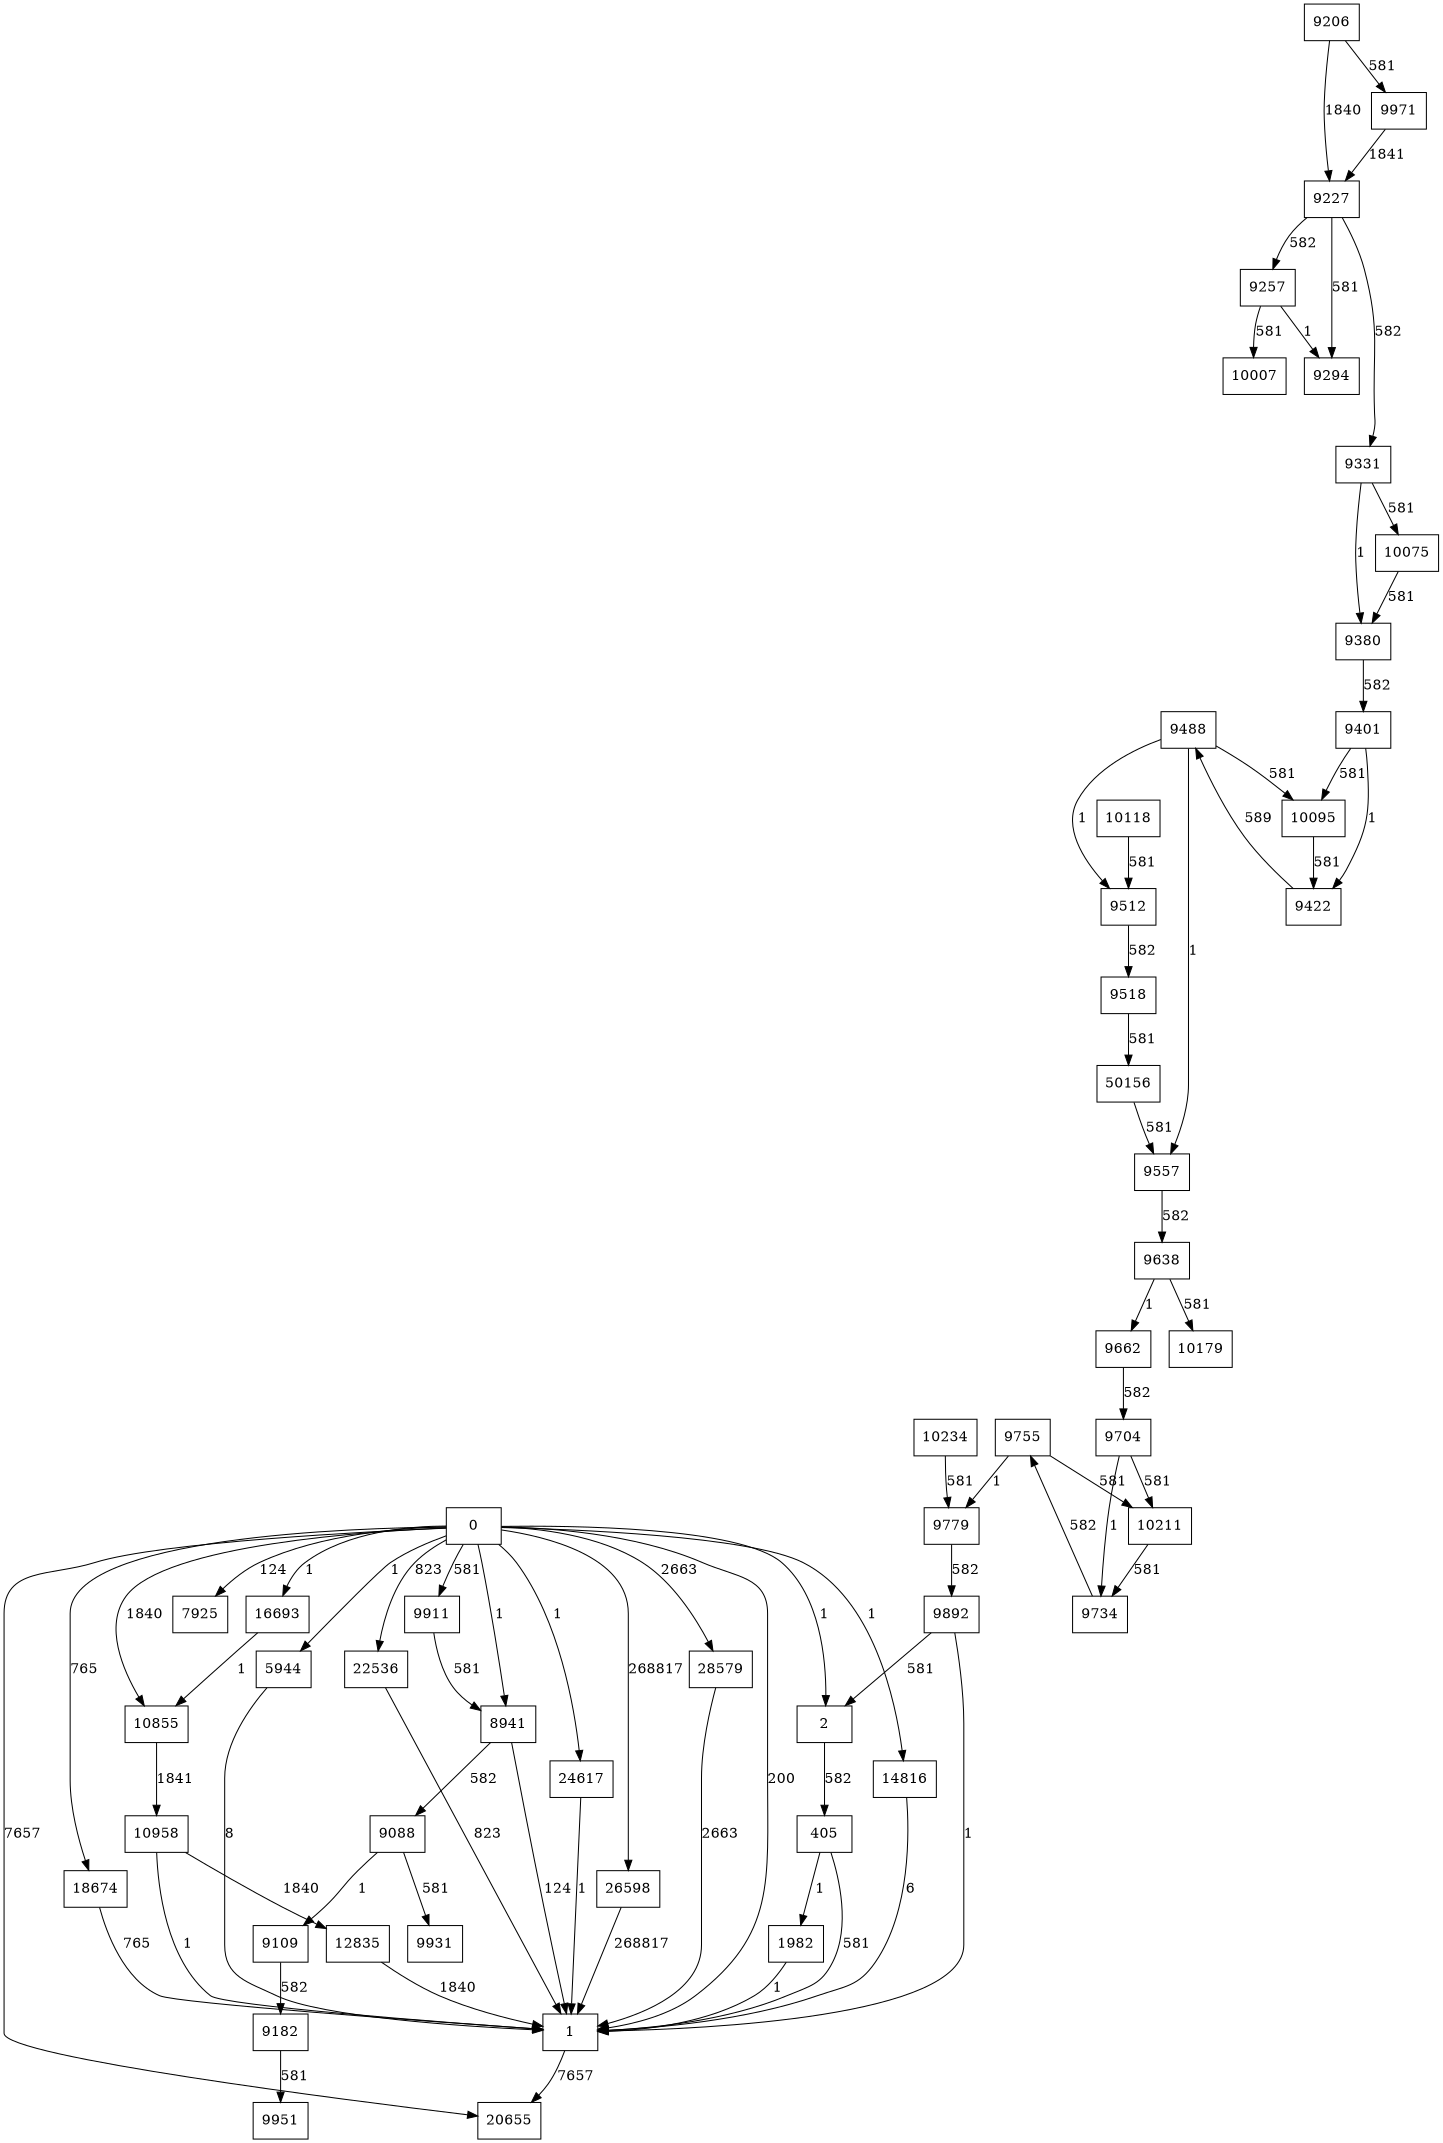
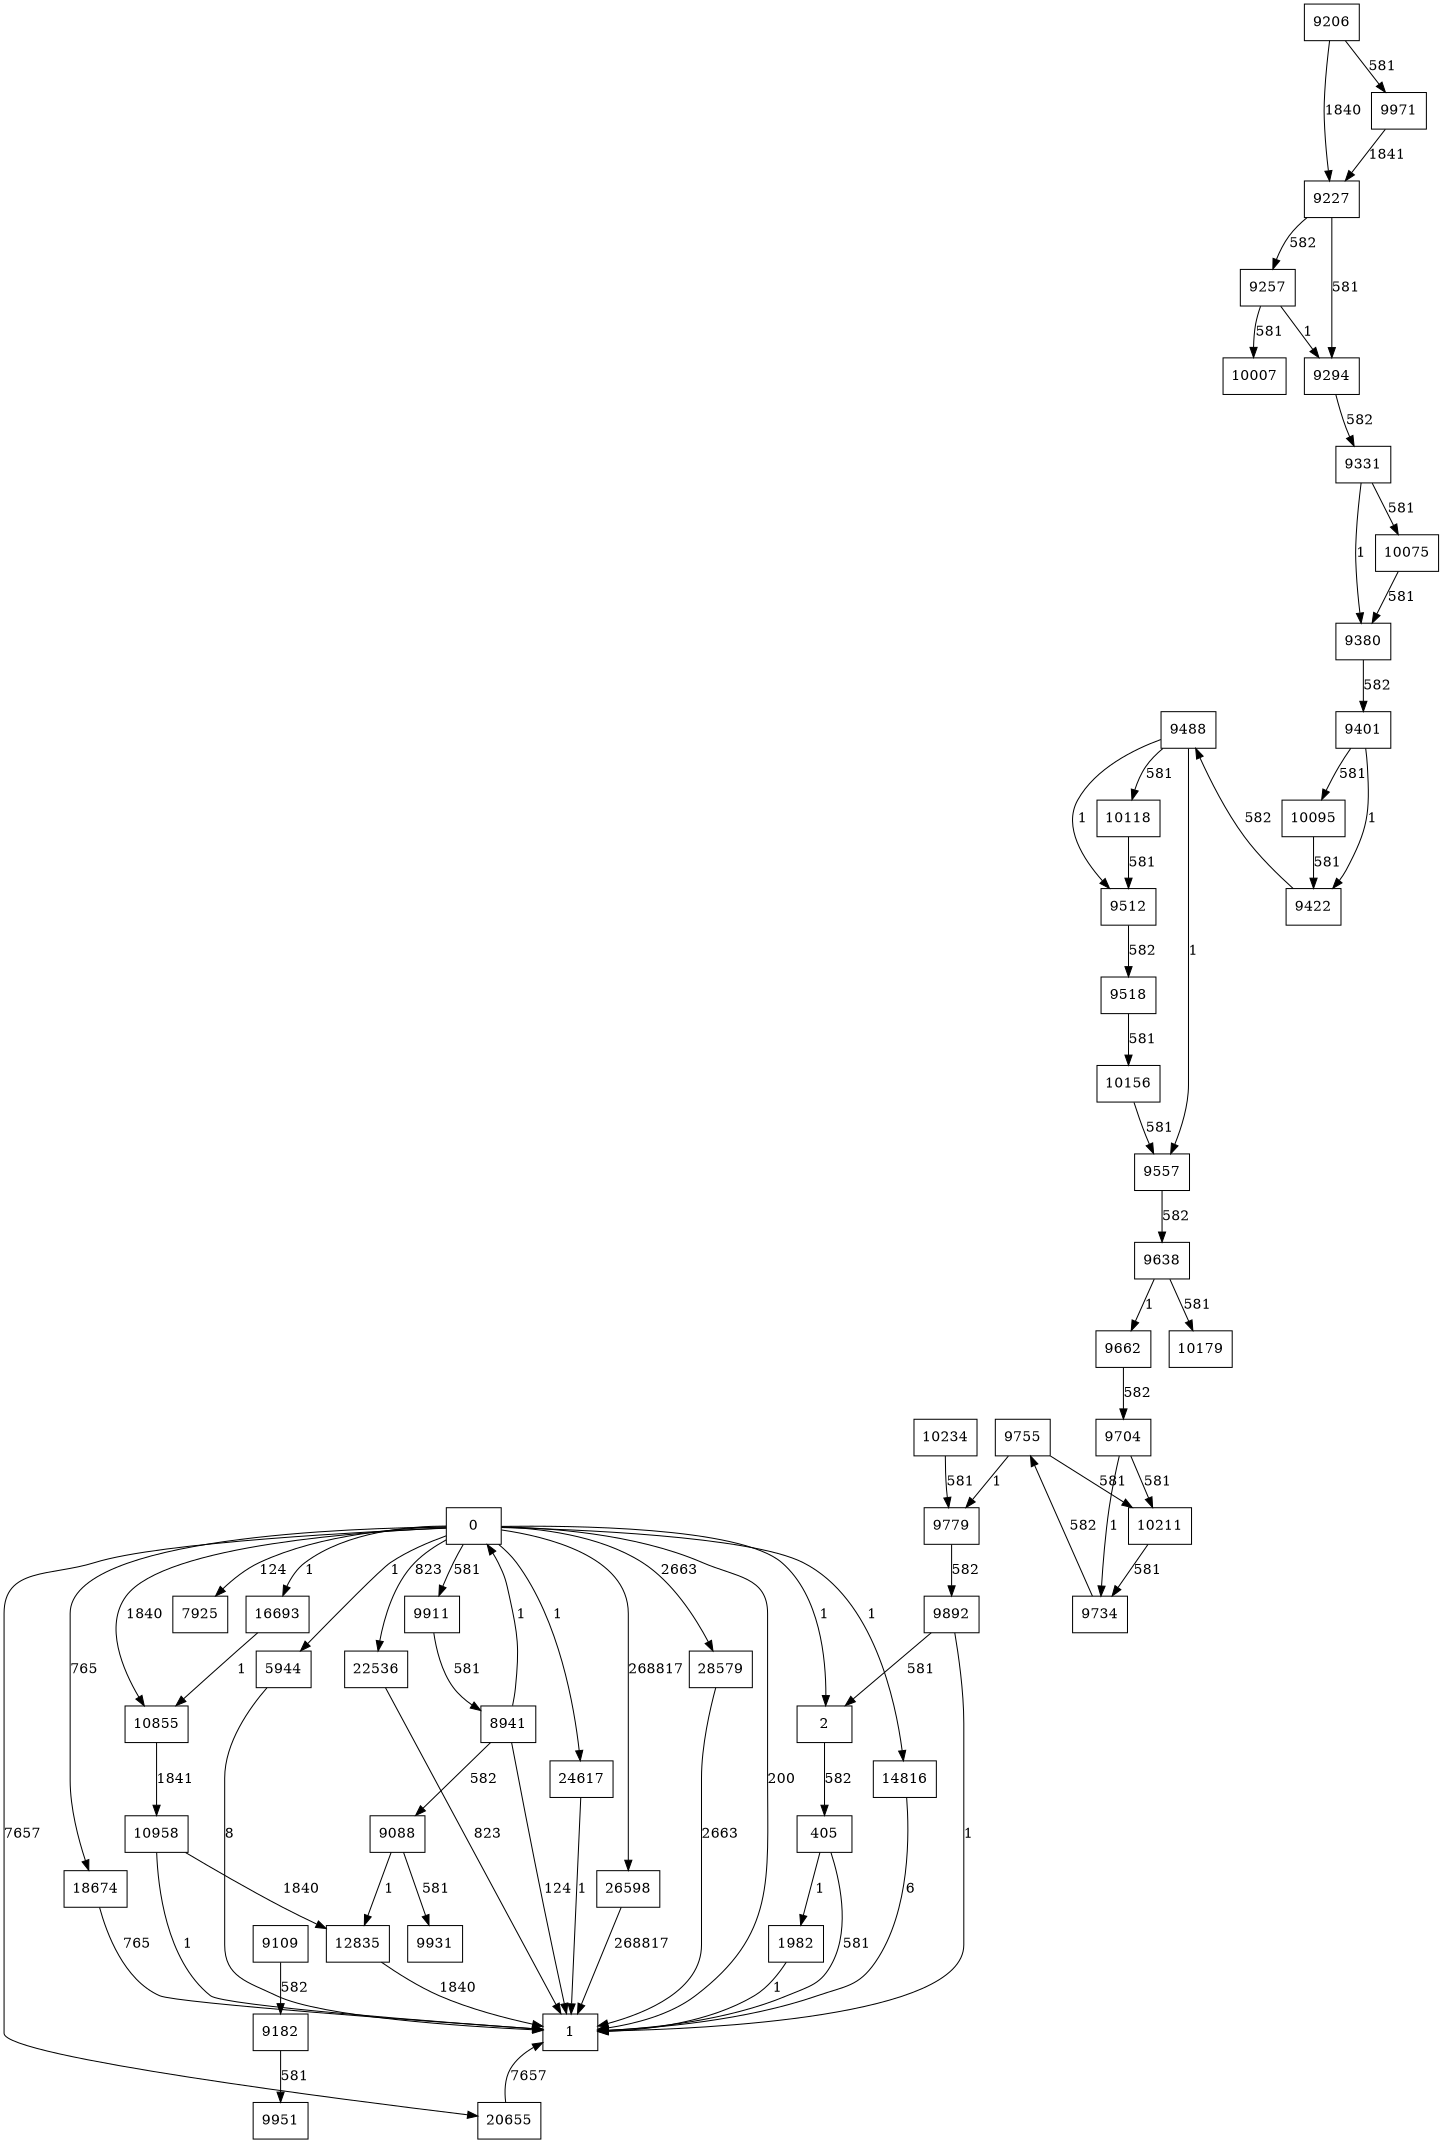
edge "9227" -> "9331": now "9294" -> "9331"
edge "9488" -> "10095": now "9488" -> "10118"
edge "9422" -> "9488": label "589" -> "582"
node "50156": label "50156" -> "10156"
edge "0" -> "8941": reversed
edge "9088" -> "9109": now "9088" -> "12835"
edge "1" -> "20655": reversed
